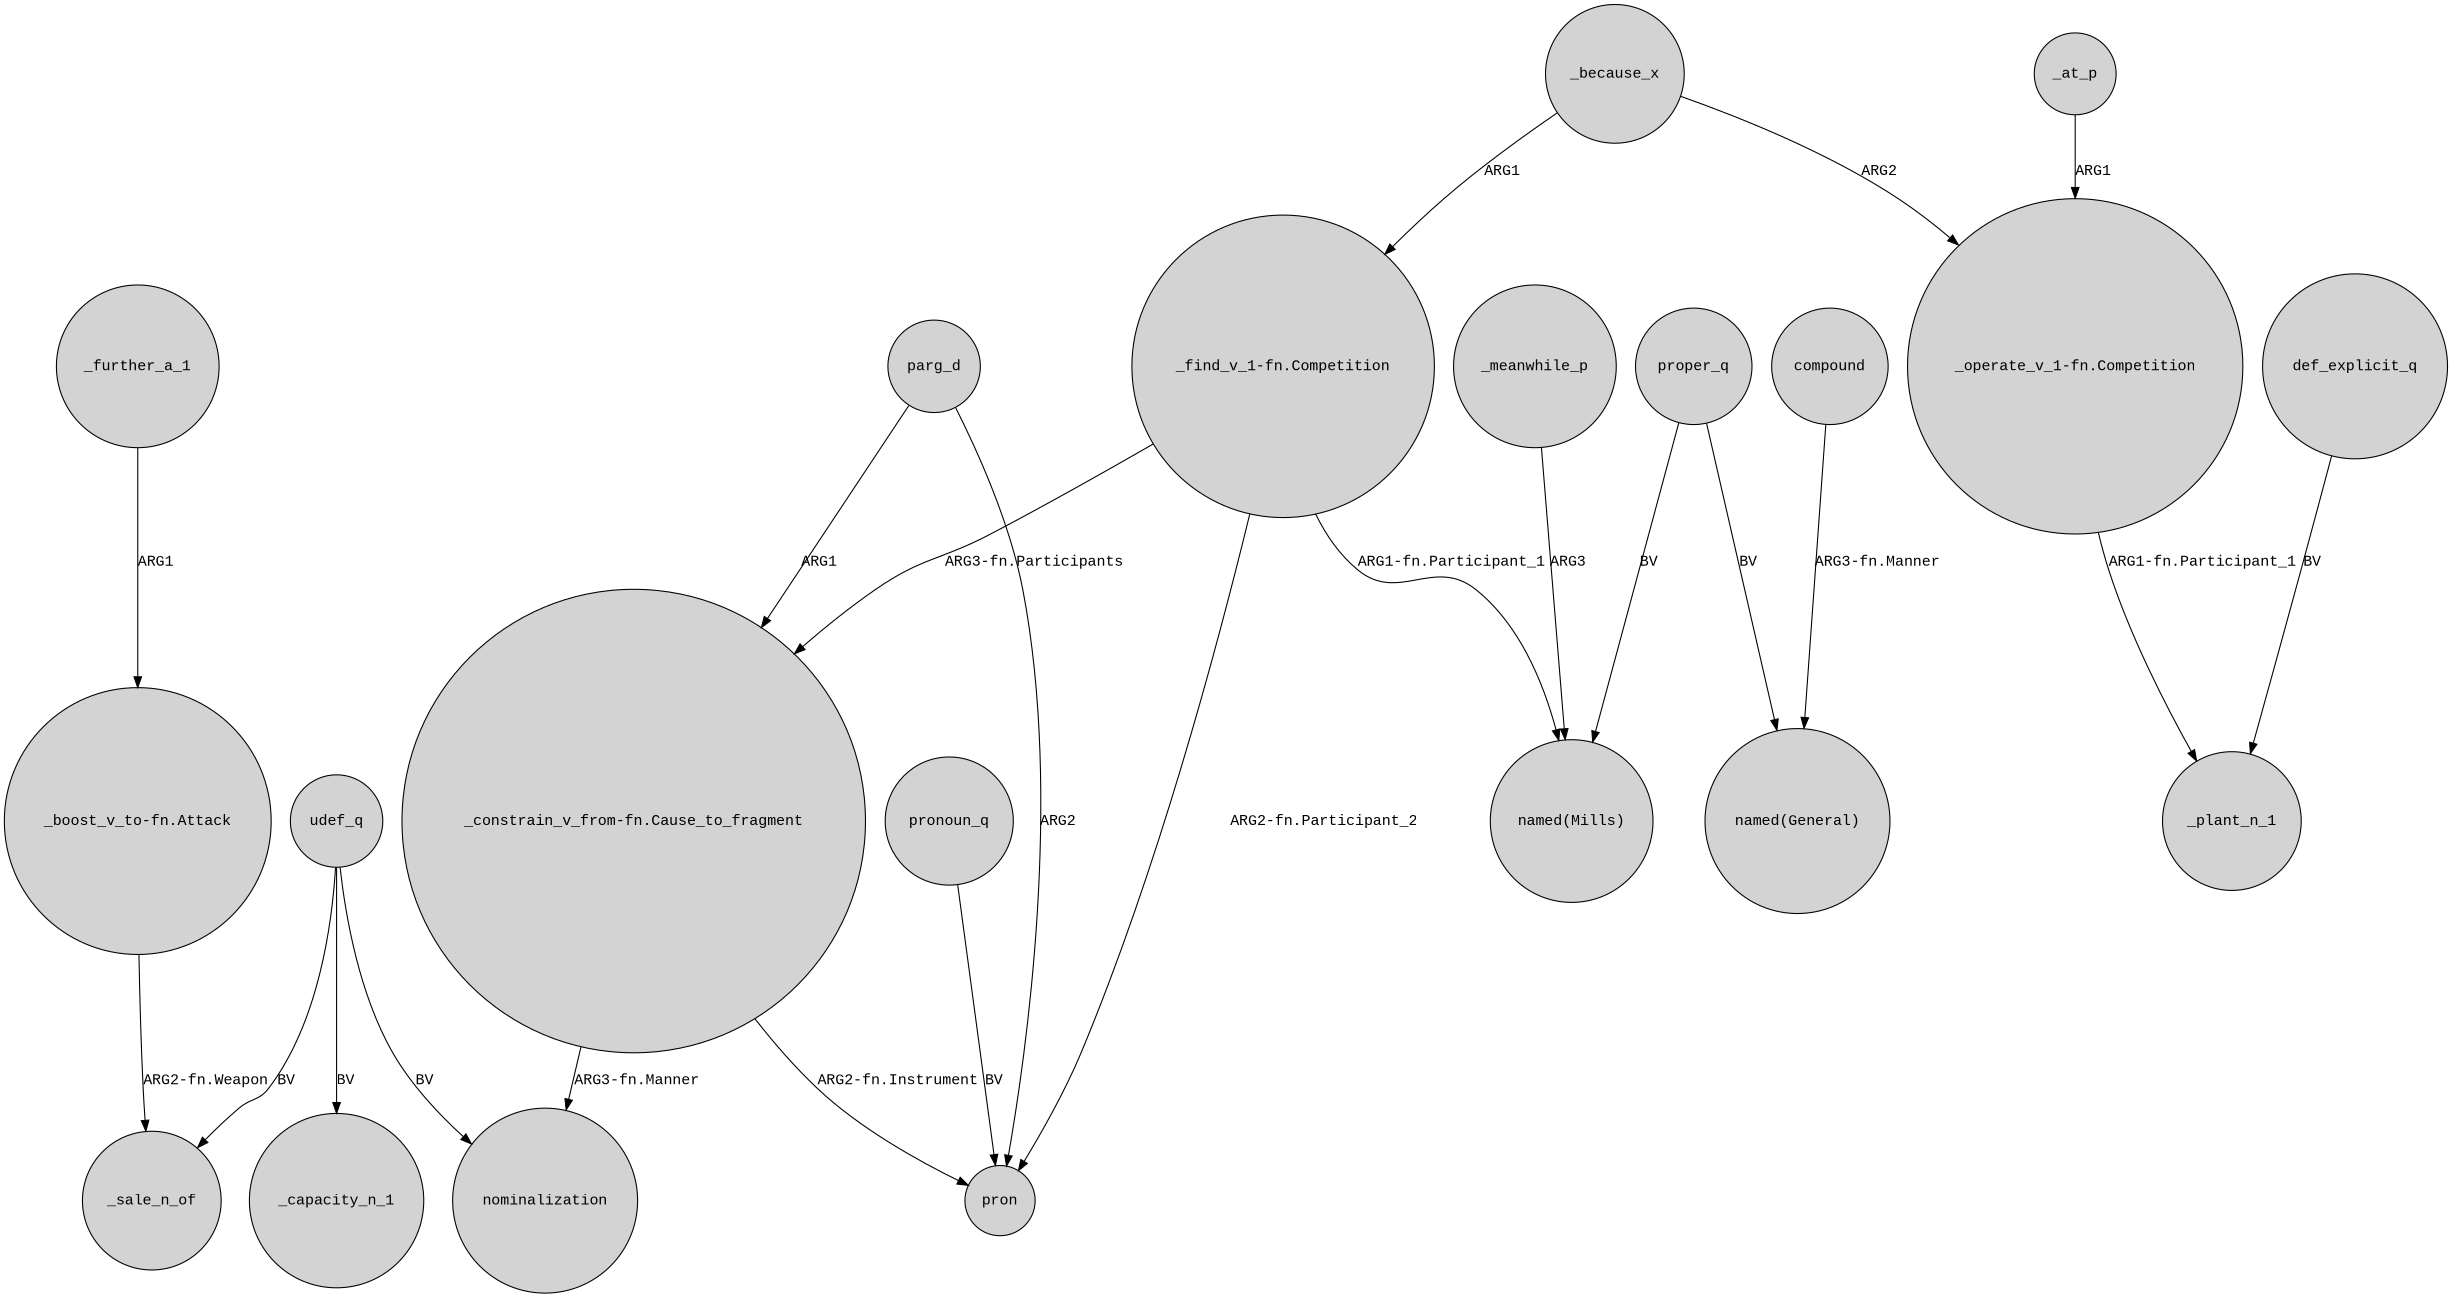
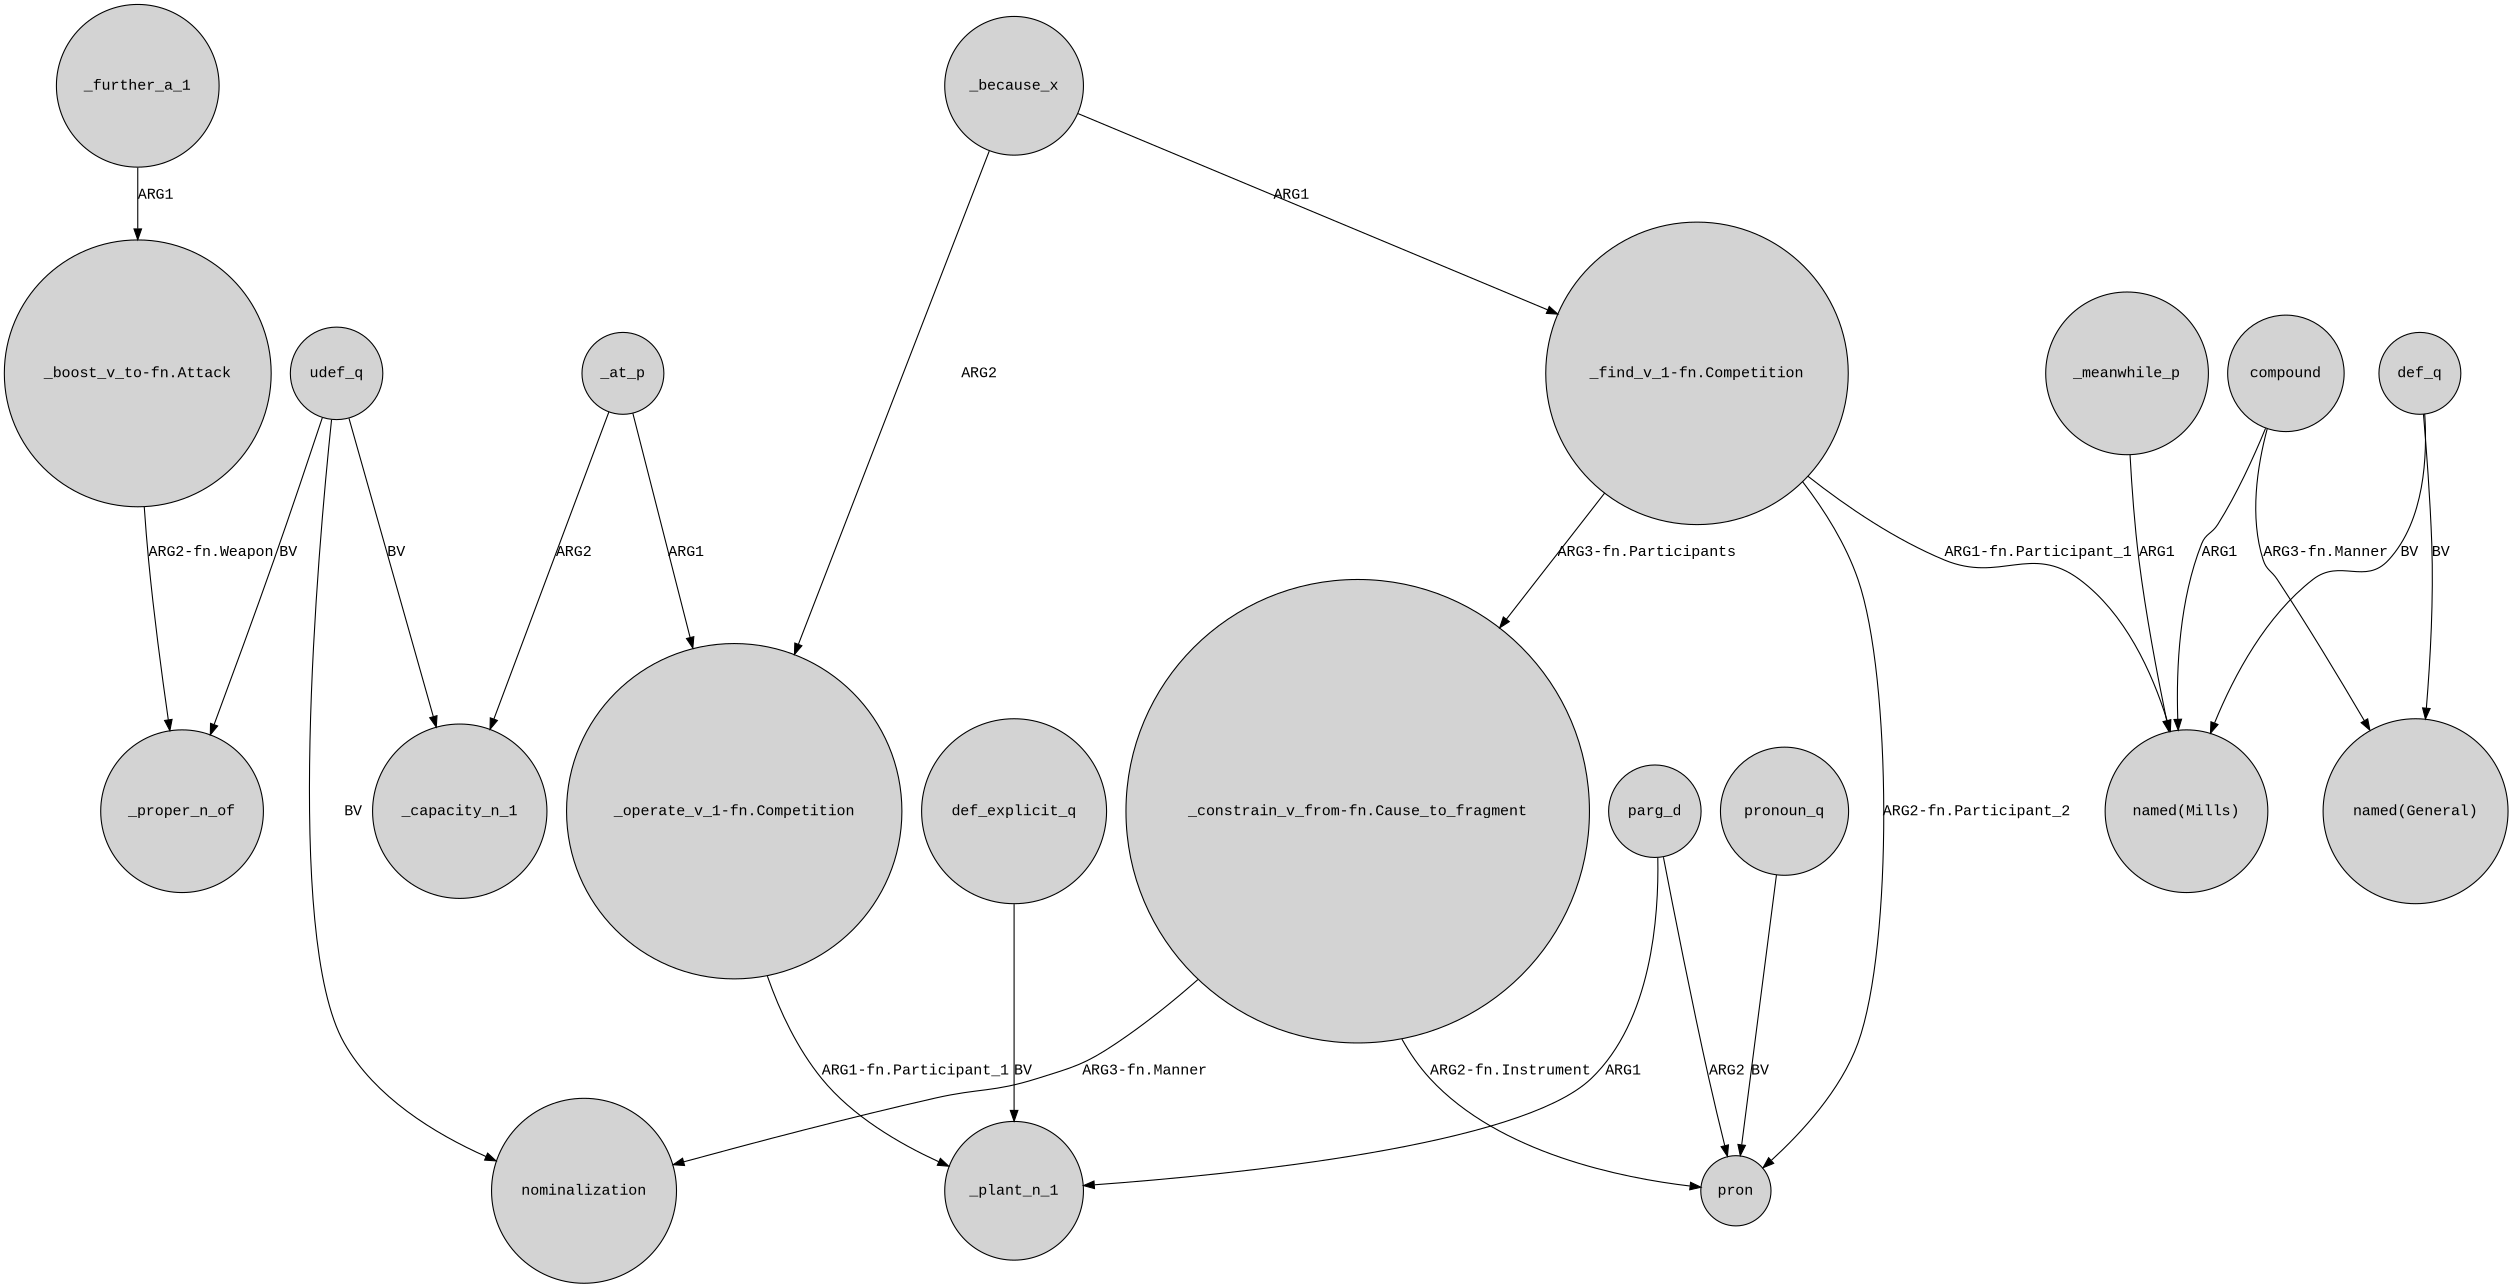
node "proper_q": label "proper_q" -> "def_q"
edge "parg_d" -> "_constrain_v_from-fn.Cause_to_fragment": now "parg_d" -> "_plant_n_1"
edge "_meanwhile_p" -> "named(Mills)": label "ARG3" -> "ARG1"
edge "compound" -> "named(Mills)": added, label "ARG1"
edge "_at_p" -> "_capacity_n_1": added, label "ARG2"
node "_sale_n_of": label "_sale_n_of" -> "_proper_n_of"
